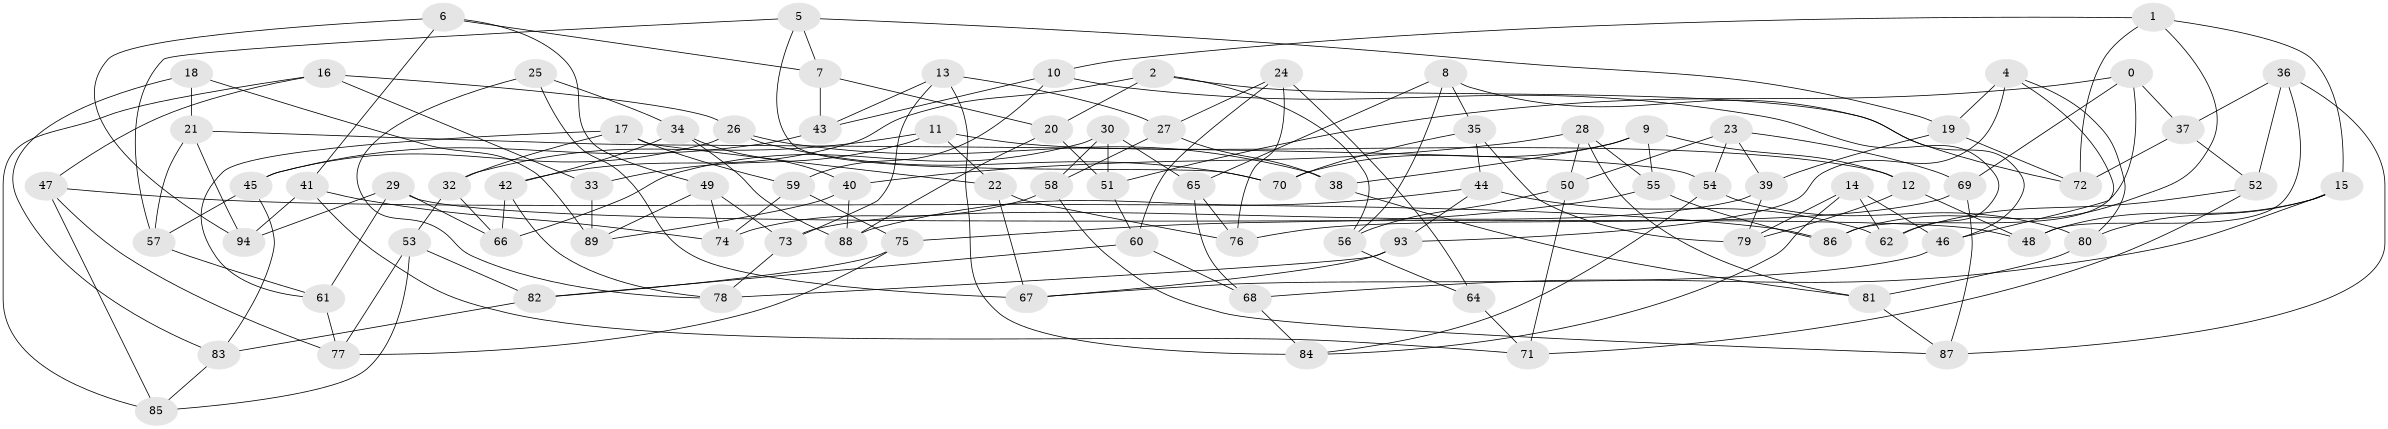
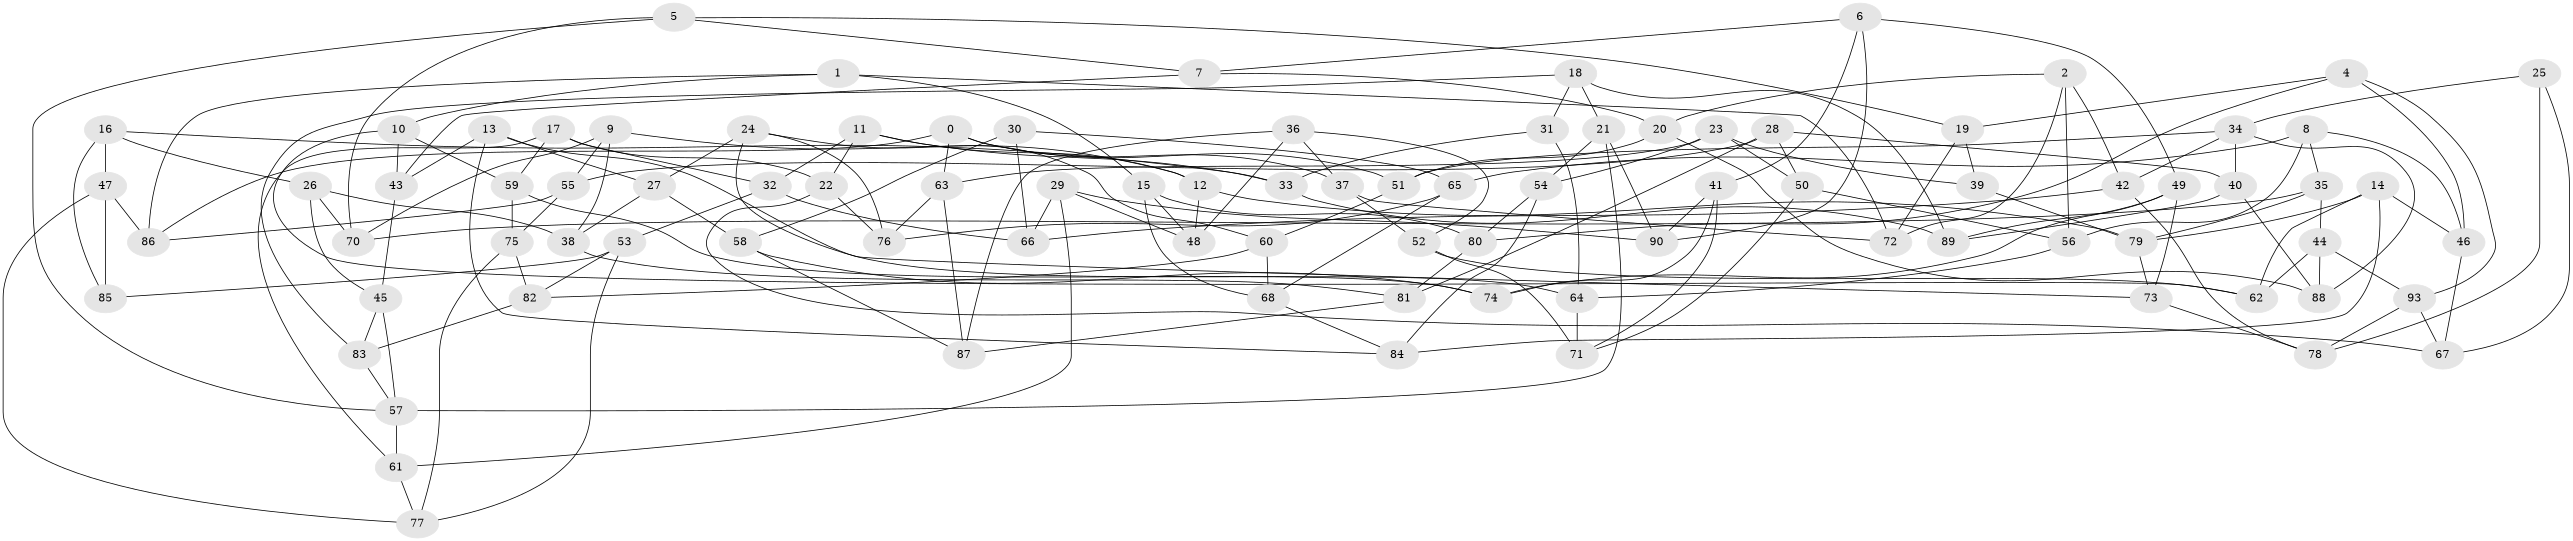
node "31": added
edge "30" -- "51": now "34" -- "51"
node "69": label "69" -> "63"
edge "39" -- "73": now "79" -- "73"
node "94": label "94" -> "90"
edge "83" -- "85": now "83" -- "57"
